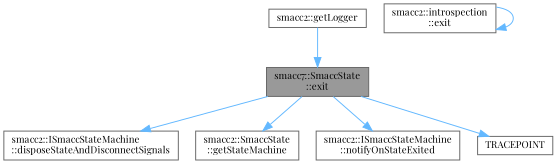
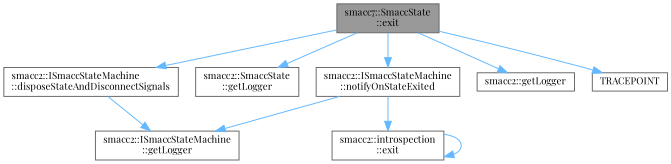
edge "smacc2::getLogger" -> "smacc7::SmaccState ::exit": reversed
edge "smacc2::ISmaccStateMachine ::notifyOnStateExited" -> "smacc2::introspection ::exit": added
node "smacc2::ISmaccStateMachine ::getLogger": added
node "smacc2::SmaccState ::getStateMachine": label "smacc2::SmaccState ::getStateMachine" -> "smacc2::SmaccState ::getLogger"
